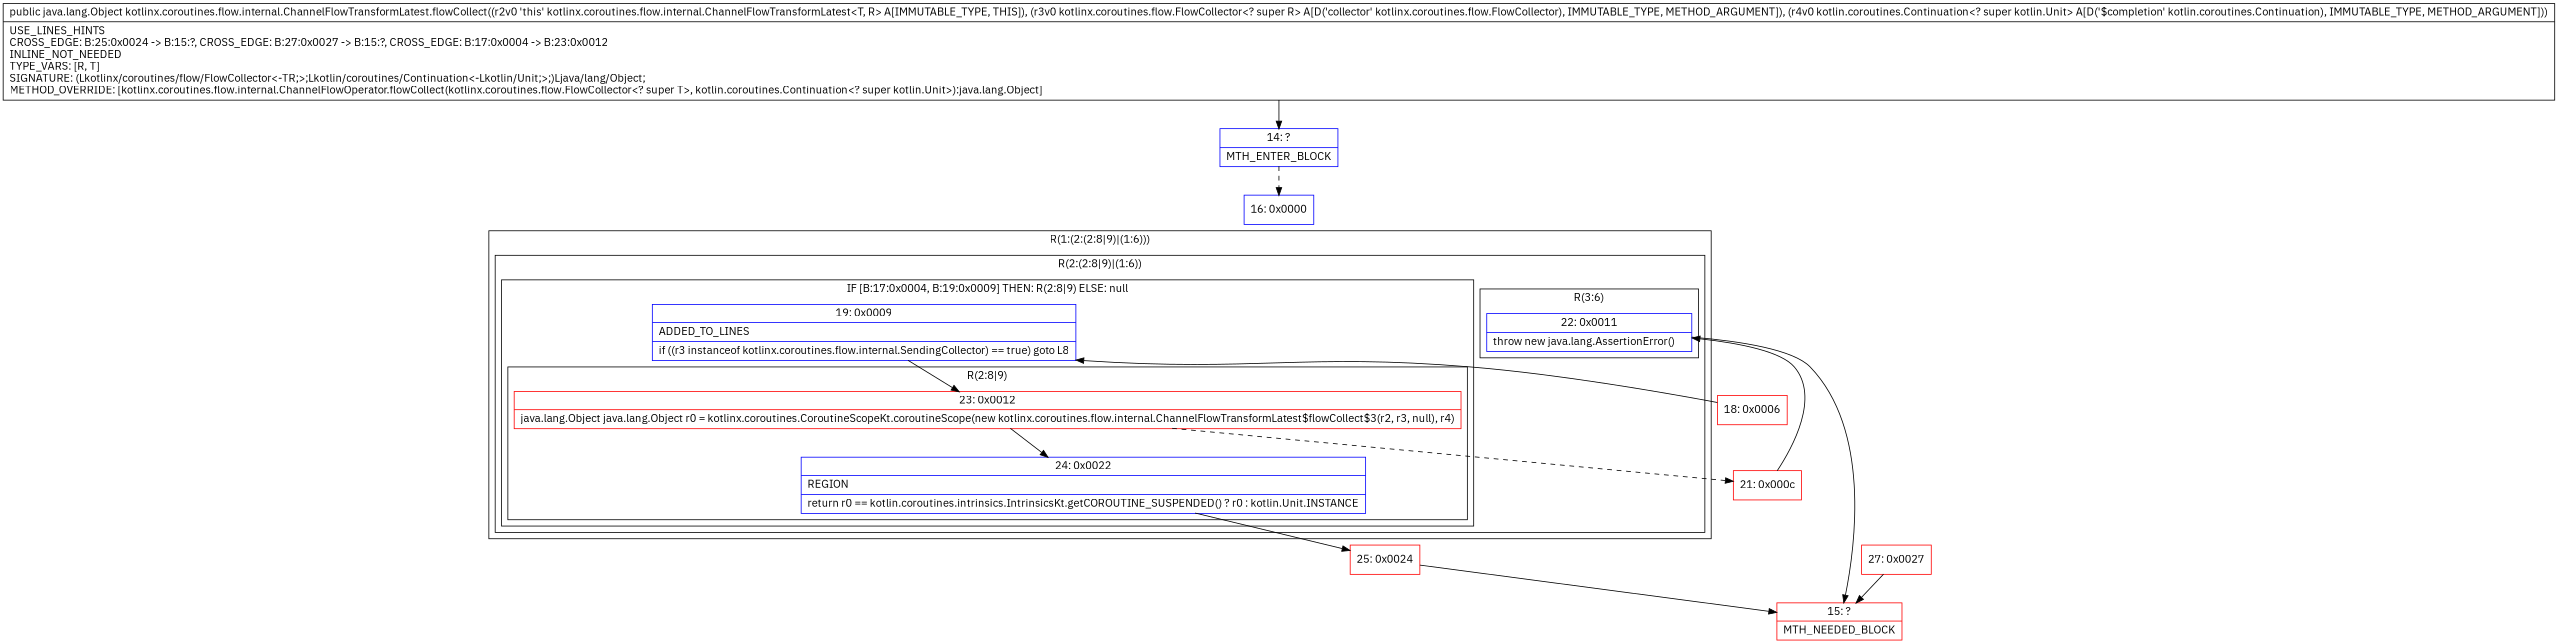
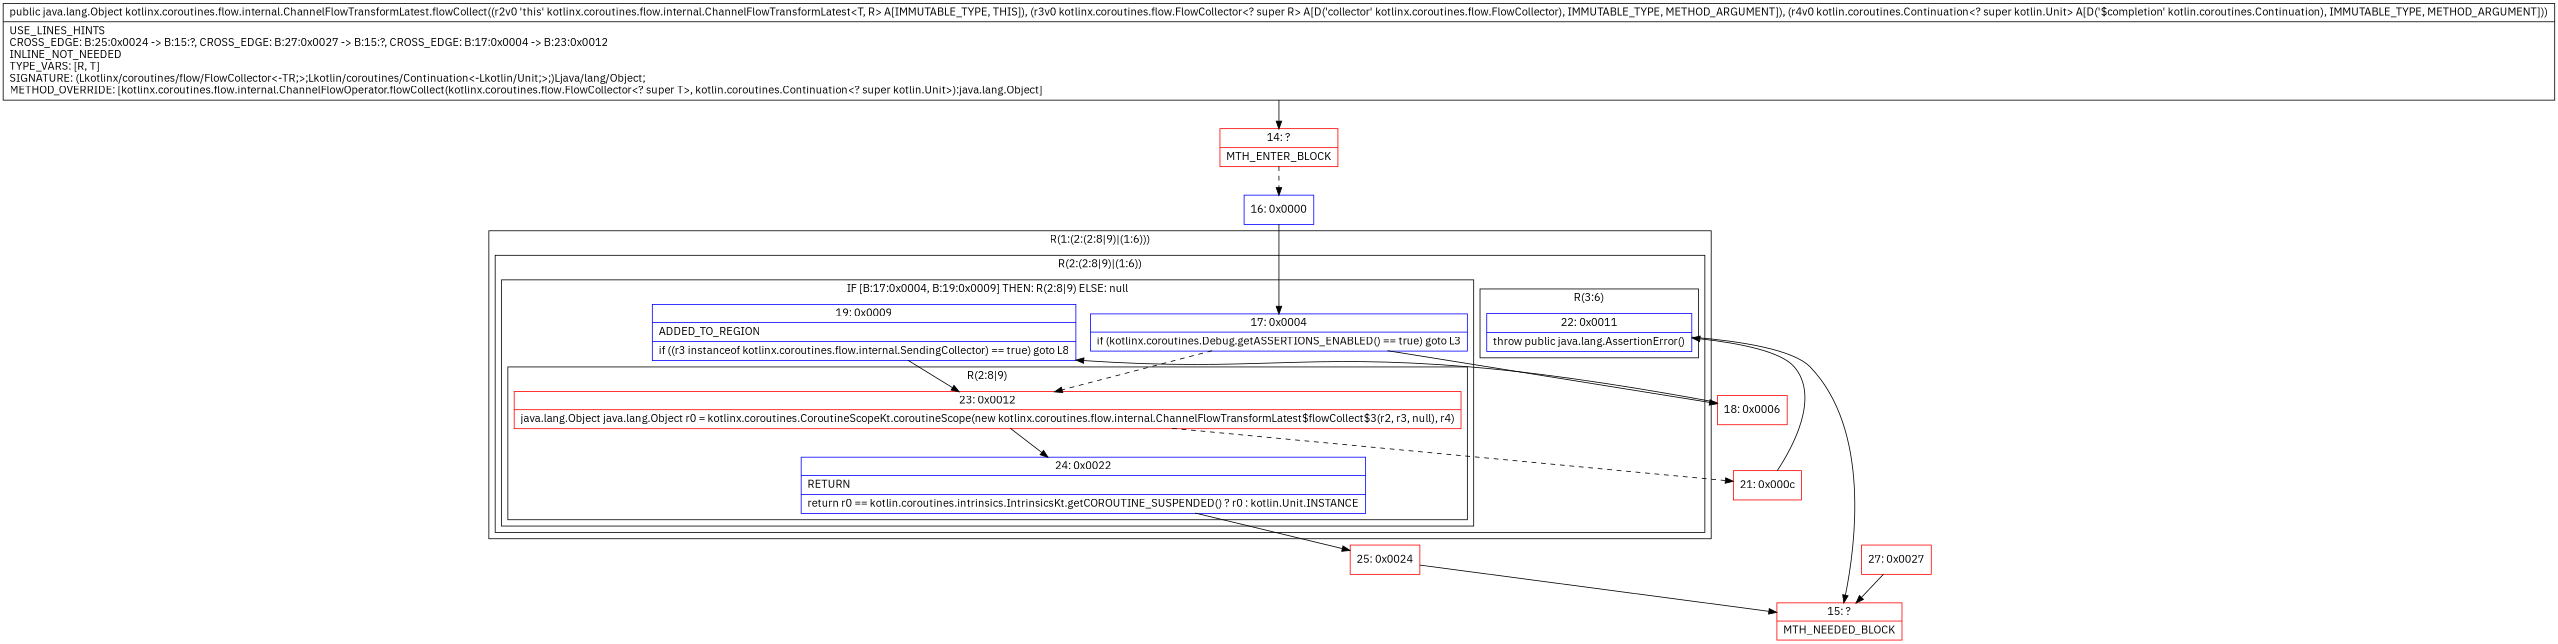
node "14: ?": color blue -> red
node "19: 0x0009": text "ADDED_TO_LINES" -> "ADDED_TO_REGION"
node "17: 0x0004": added
node "22: 0x0011": text "throw new java.lang.AssertionError()" -> "throw public java.lang.AssertionError()"
node "24: 0x0022": text "REGION" -> "RETURN"
